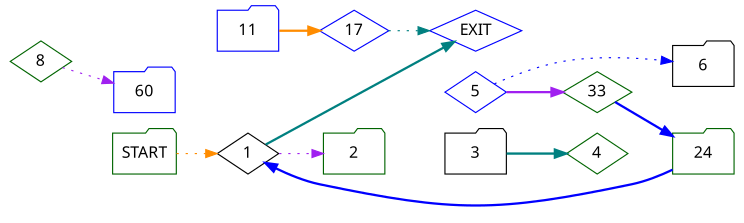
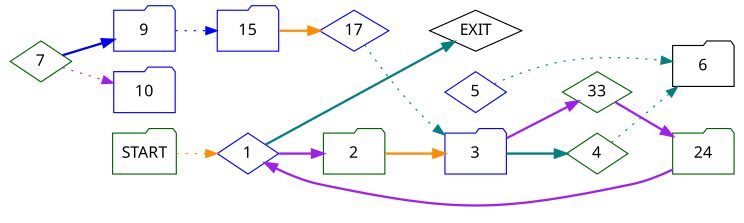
node "9": added
node "11": label "11" -> "15"
edge "17" -> "EXIT": now "17" -> "3"
node "EXIT": color blue -> black
edge "5" -> "6": color blue -> teal
node "8": label "8" -> "7"
node "60": label "60" -> "10"
edge "5" -> "33": now "3" -> "33"
edge "33" -> "24": color blue -> purple
edge "4" -> "6": added
node "1": color black -> blue
edge "1" -> "2": style dotted -> bold
edge "2" -> "3": added
node "3": color black -> blue
edge "24" -> "1": color blue -> purple
